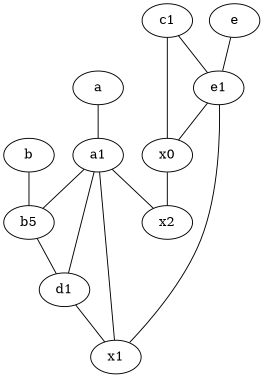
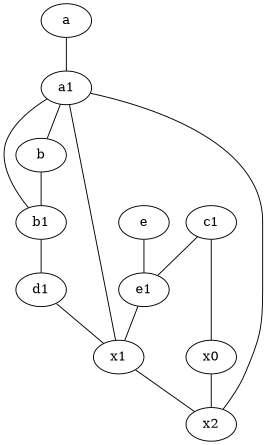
edge "e1" -- "x0": removed
node "b5": label "b5" -> "b1"
edge "a1" -- "d1": now "a1" -- "b"
edge "x1" -- "x2": added
